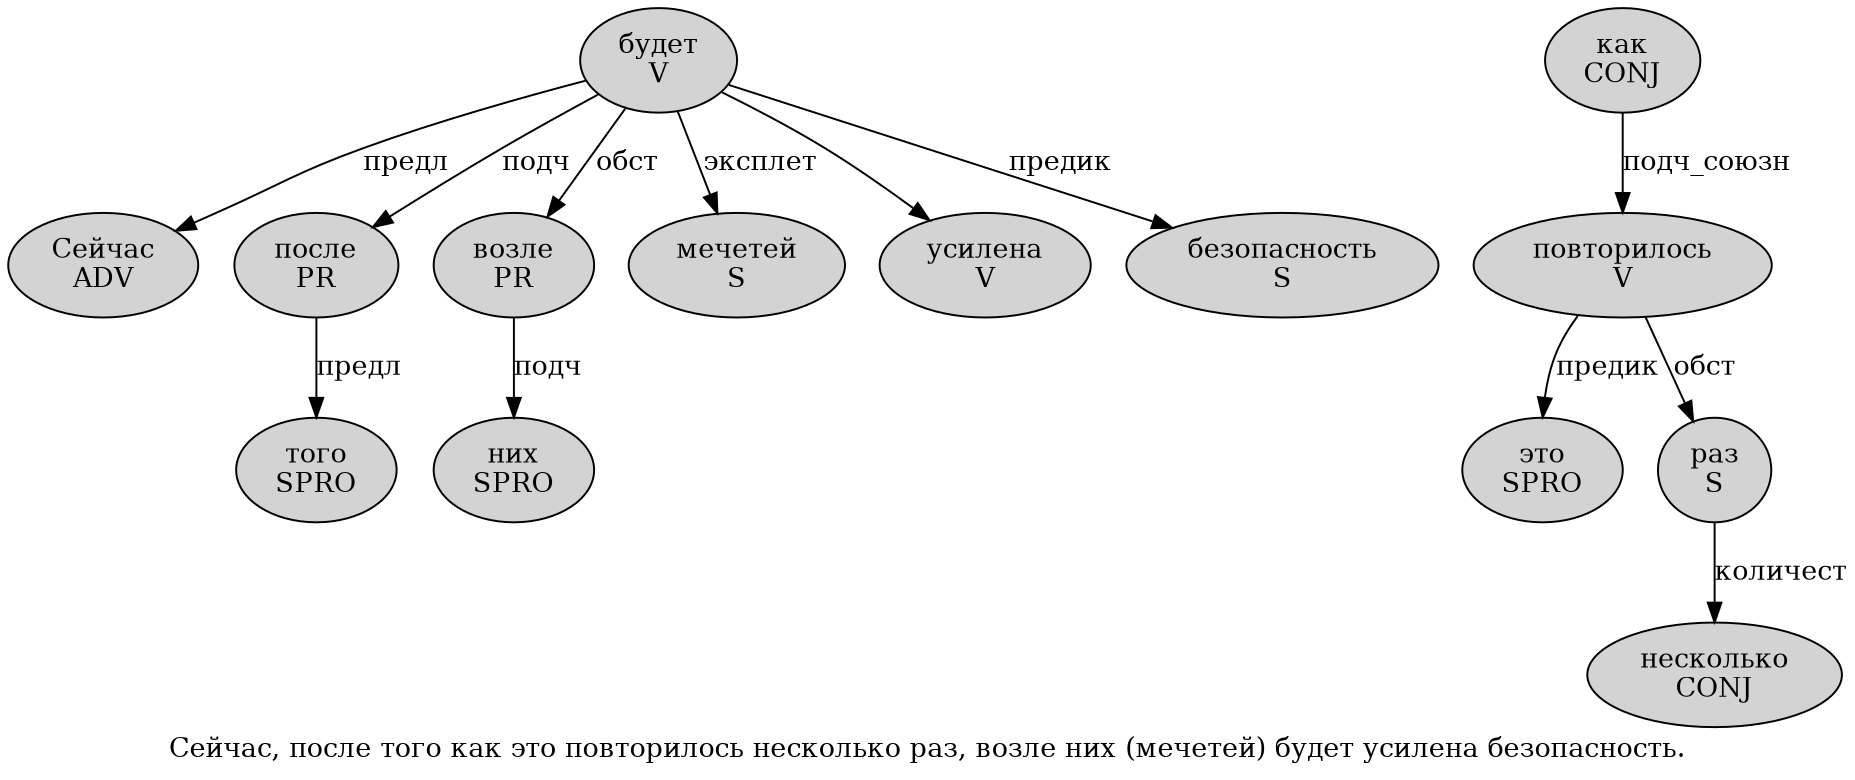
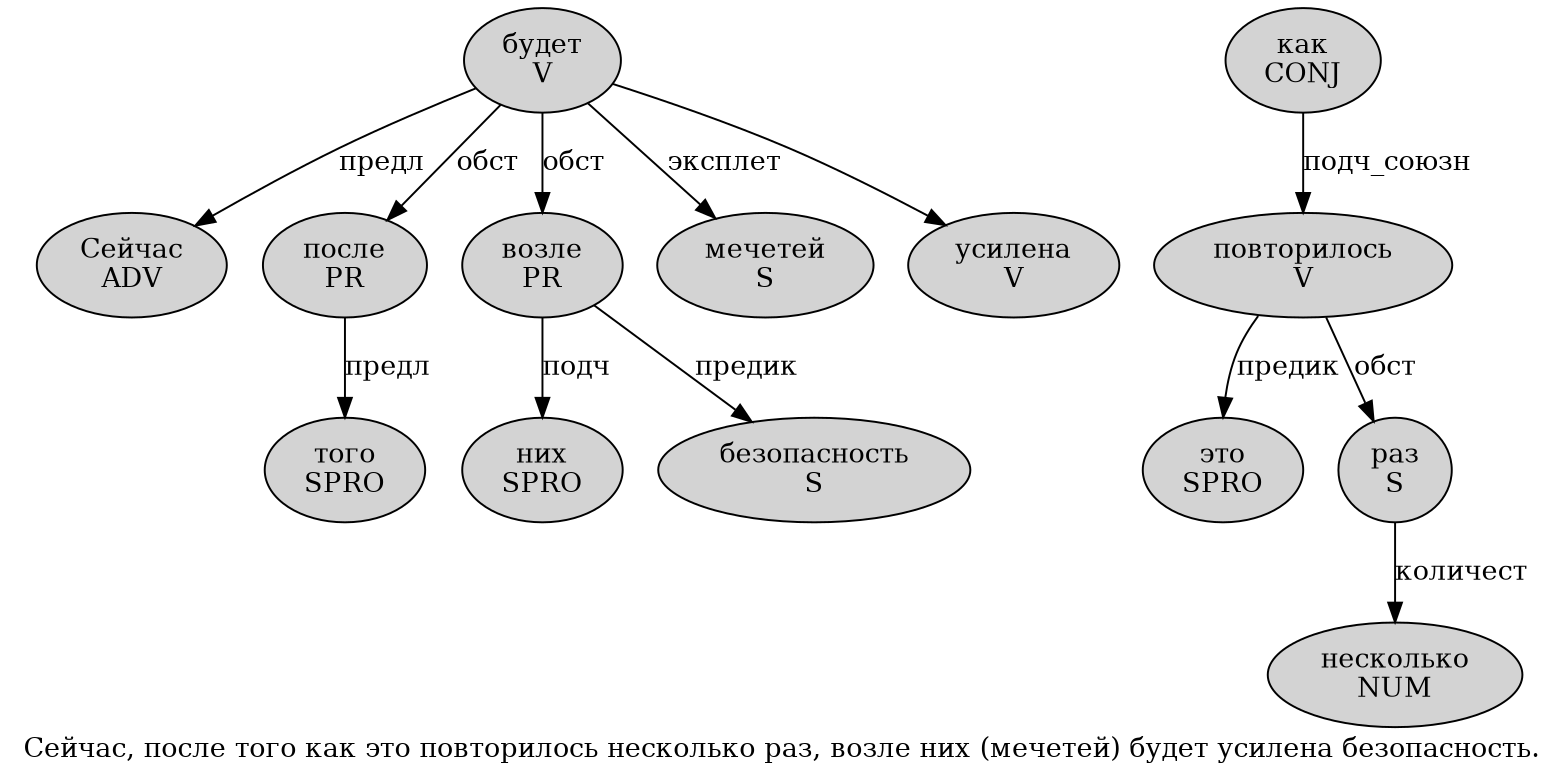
edge "будет V" -> "безопасность S": now "возле PR" -> "безопасность S"
edge "будет V" -> "после PR": label "подч" -> "обст"
node "несколько CONJ": label "несколько CONJ" -> "несколько NUM"
